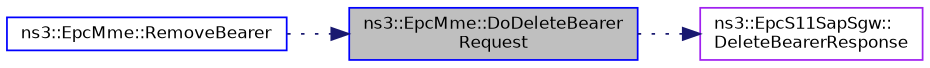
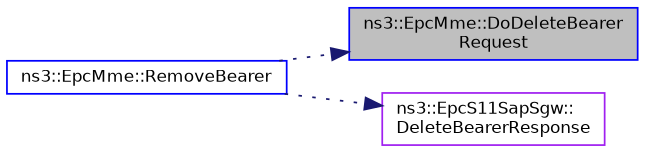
edge "ns3::EpcMme::DoDeleteBearer Request" -> "ns3::EpcS11SapSgw:: DeleteBearerResponse": now "ns3::EpcMme::RemoveBearer" -> "ns3::EpcS11SapSgw:: DeleteBearerResponse"
